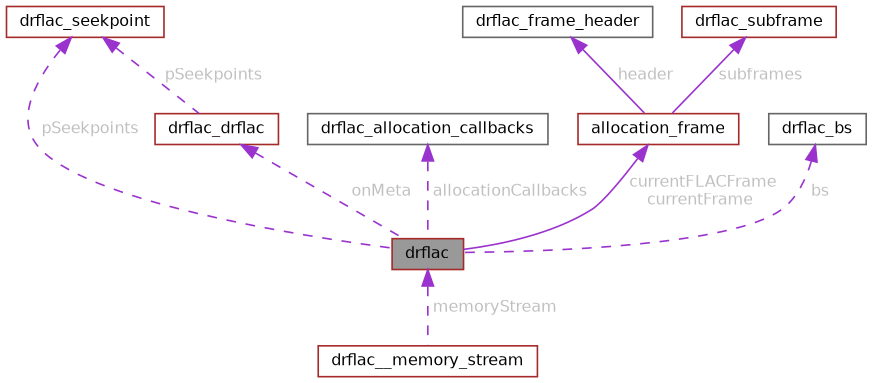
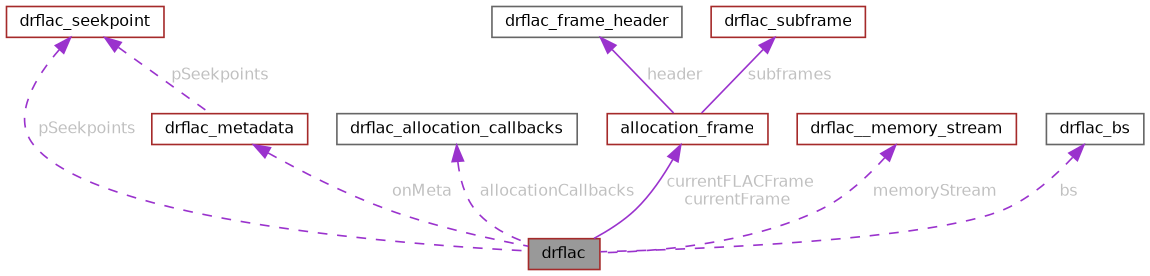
node "drflac_drflac": label "drflac_drflac" -> "drflac_metadata"
edge "drflac__memory_stream" -> "drflac": reversed
